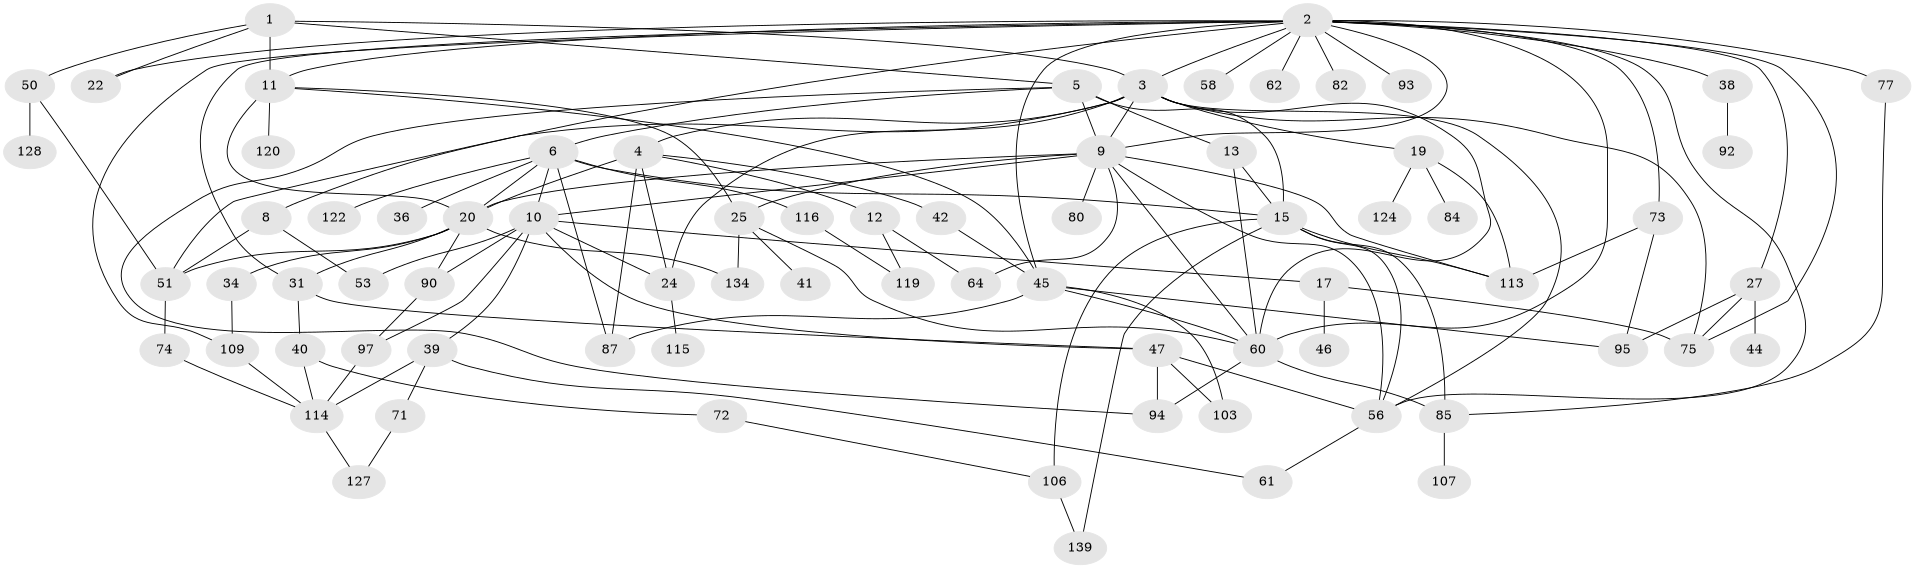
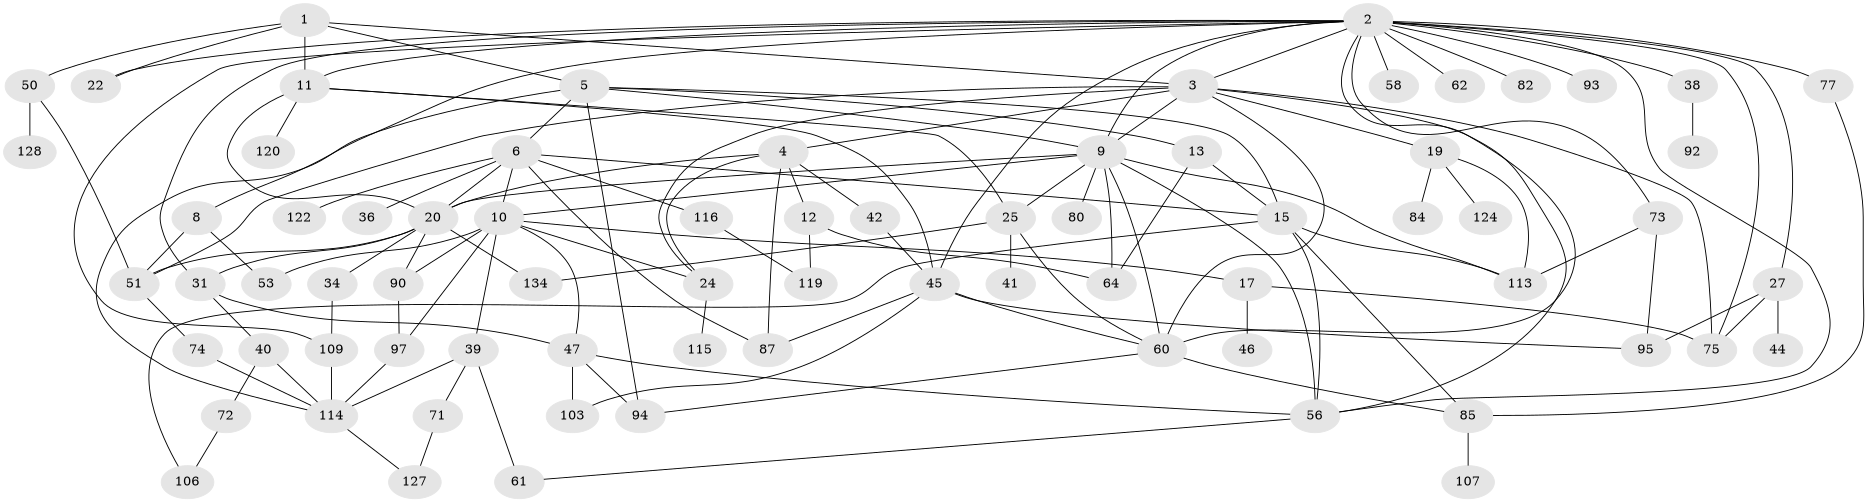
edge "5" -- "114": added
edge "13" -- "60": now "13" -- "64"
node "139": removed
